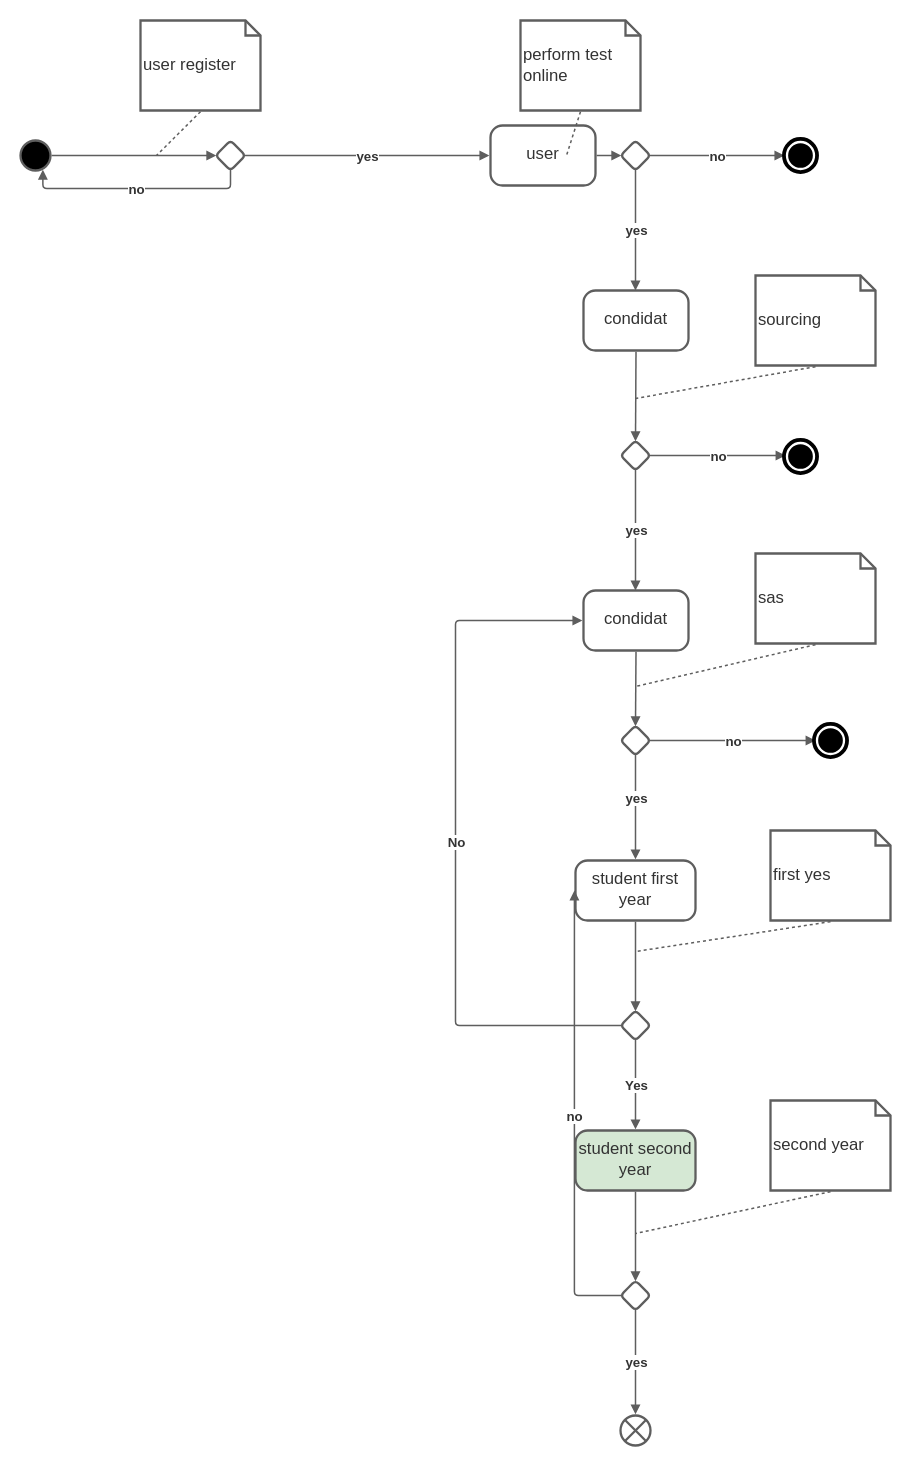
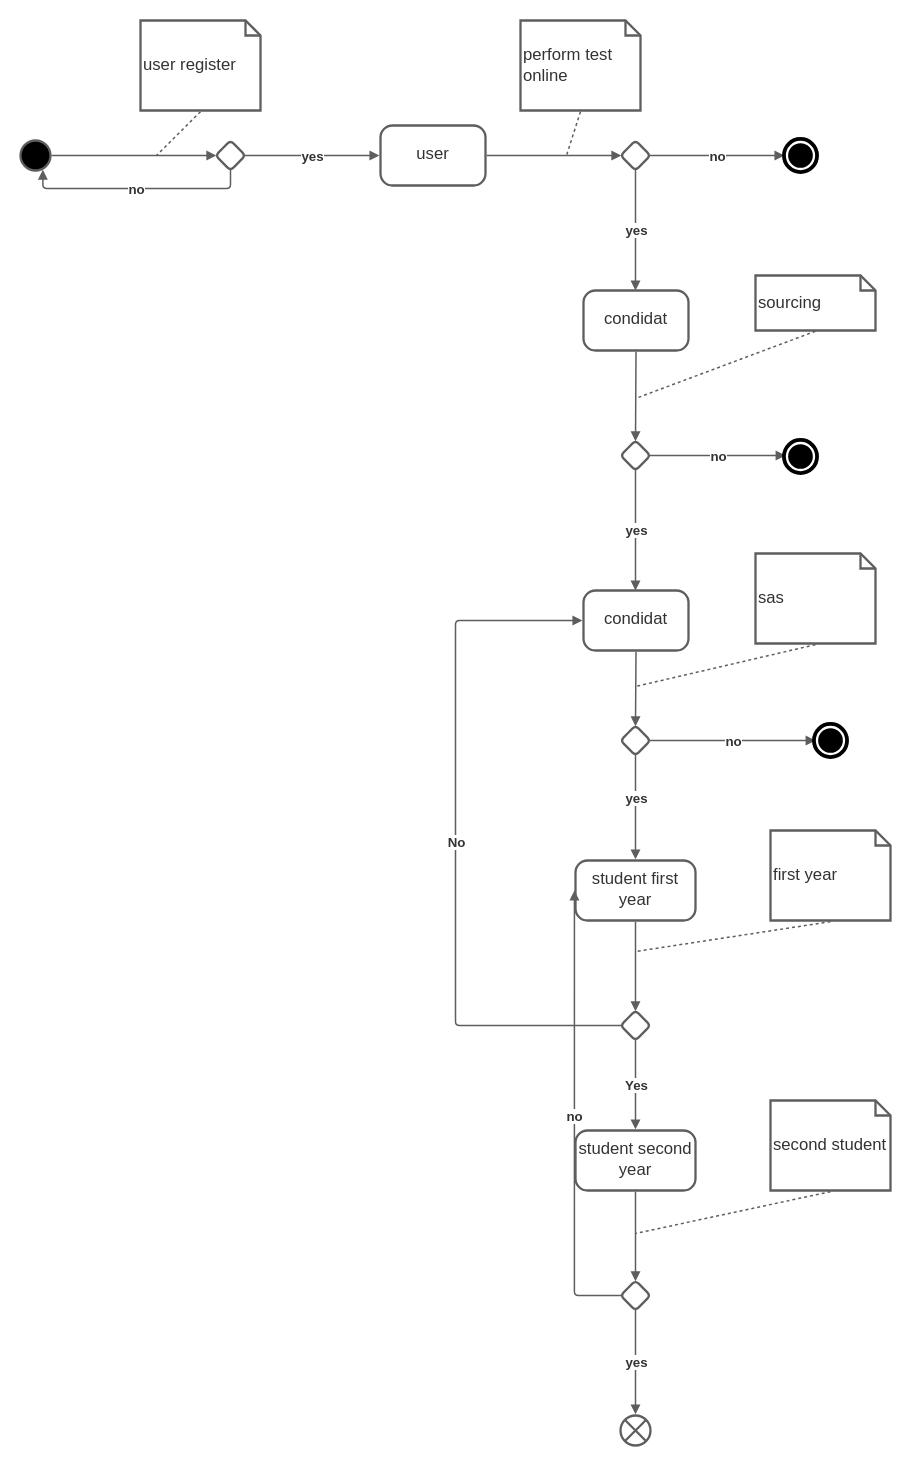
node "user": moved (543, 156) -> (433, 156)
node "sourcing": size 120x90 -> 120x55
node "first yes": label "first yes" -> "first year"
node "second year": label "second year" -> "second student"
node "student second year": fillcolor #d5e8d4 -> #ffffff
